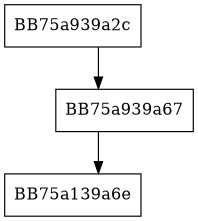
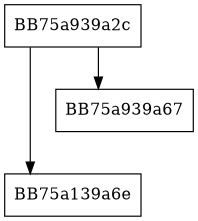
edge "BB75a939a67" -> "BB75a139a6e": now "BB75a939a2c" -> "BB75a139a6e"
